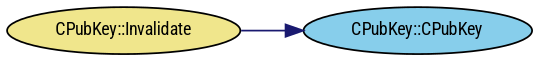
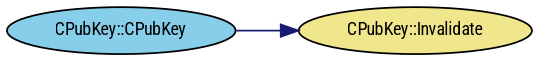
edge "CPubKey::Invalidate" -> "CPubKey::CPubKey": reversed
